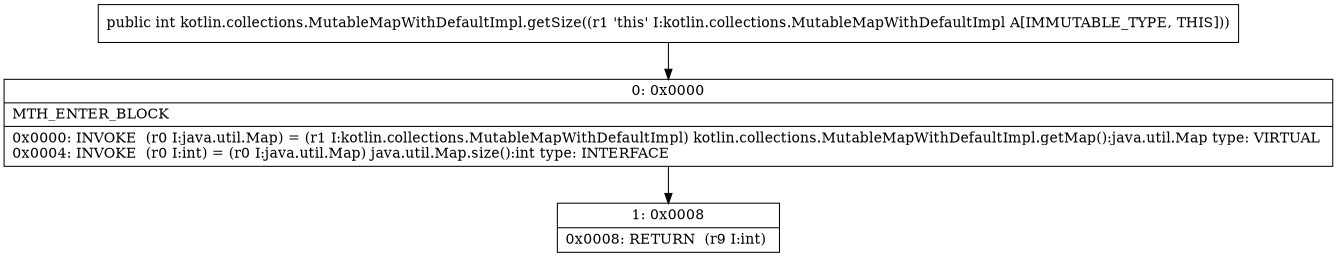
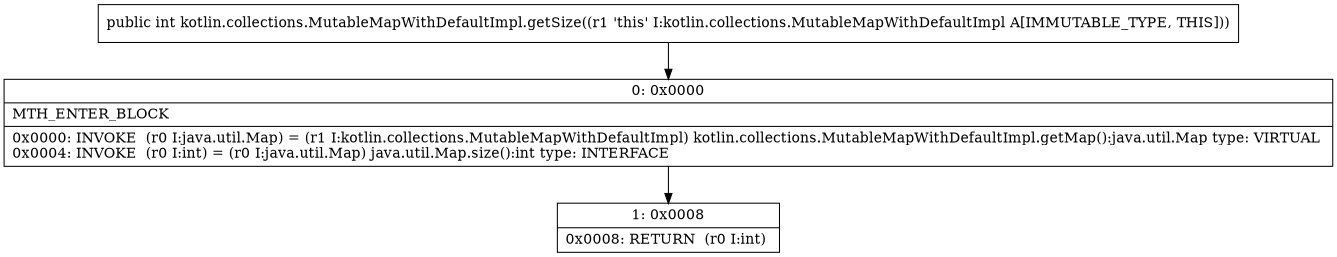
node "1: 0x0008": text "0x0008: RETURN  (r9 I:int)" -> "0x0008: RETURN  (r0 I:int)"
